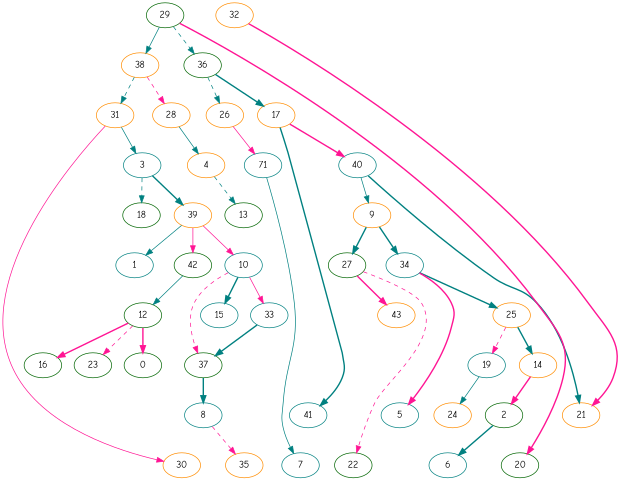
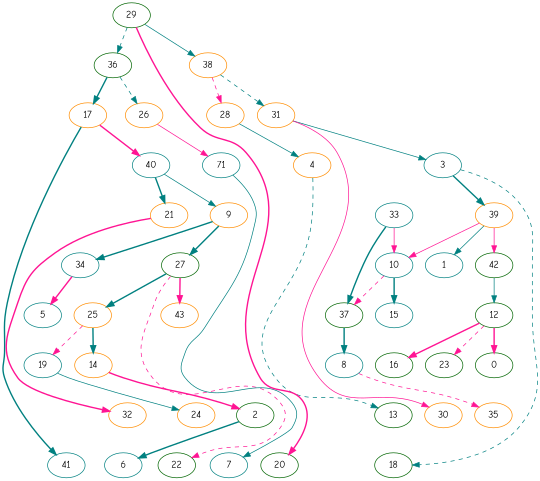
edge "32" -> "21": reversed
edge "10" -> "33": reversed
edge "34" -> "25": now "27" -> "25"
